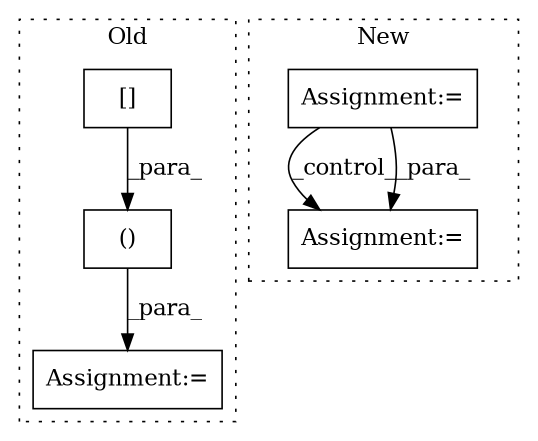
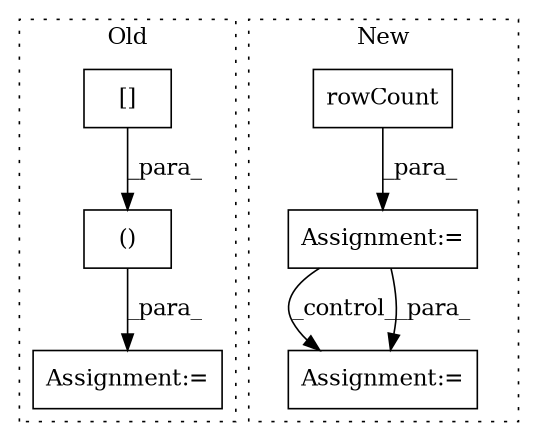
node "rowCount": added
